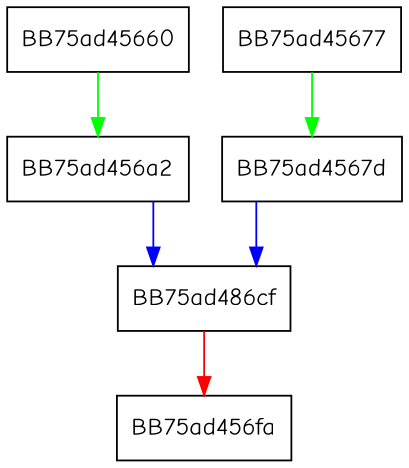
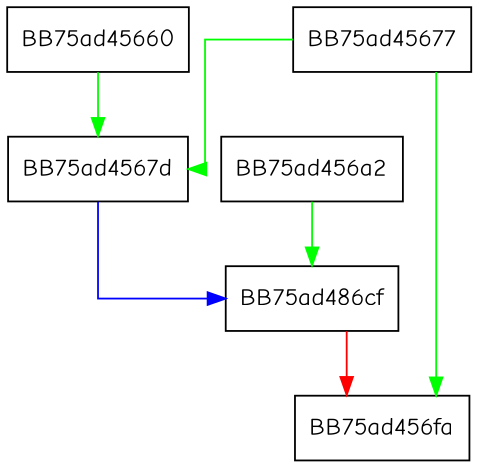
edge "BB75ad45660" -> "BB75ad456a2": now "BB75ad45660" -> "BB75ad4567d"
edge "BB75ad456a2" -> "BB75ad486cf": color blue -> green
edge "BB75ad45677" -> "BB75ad456fa": added
